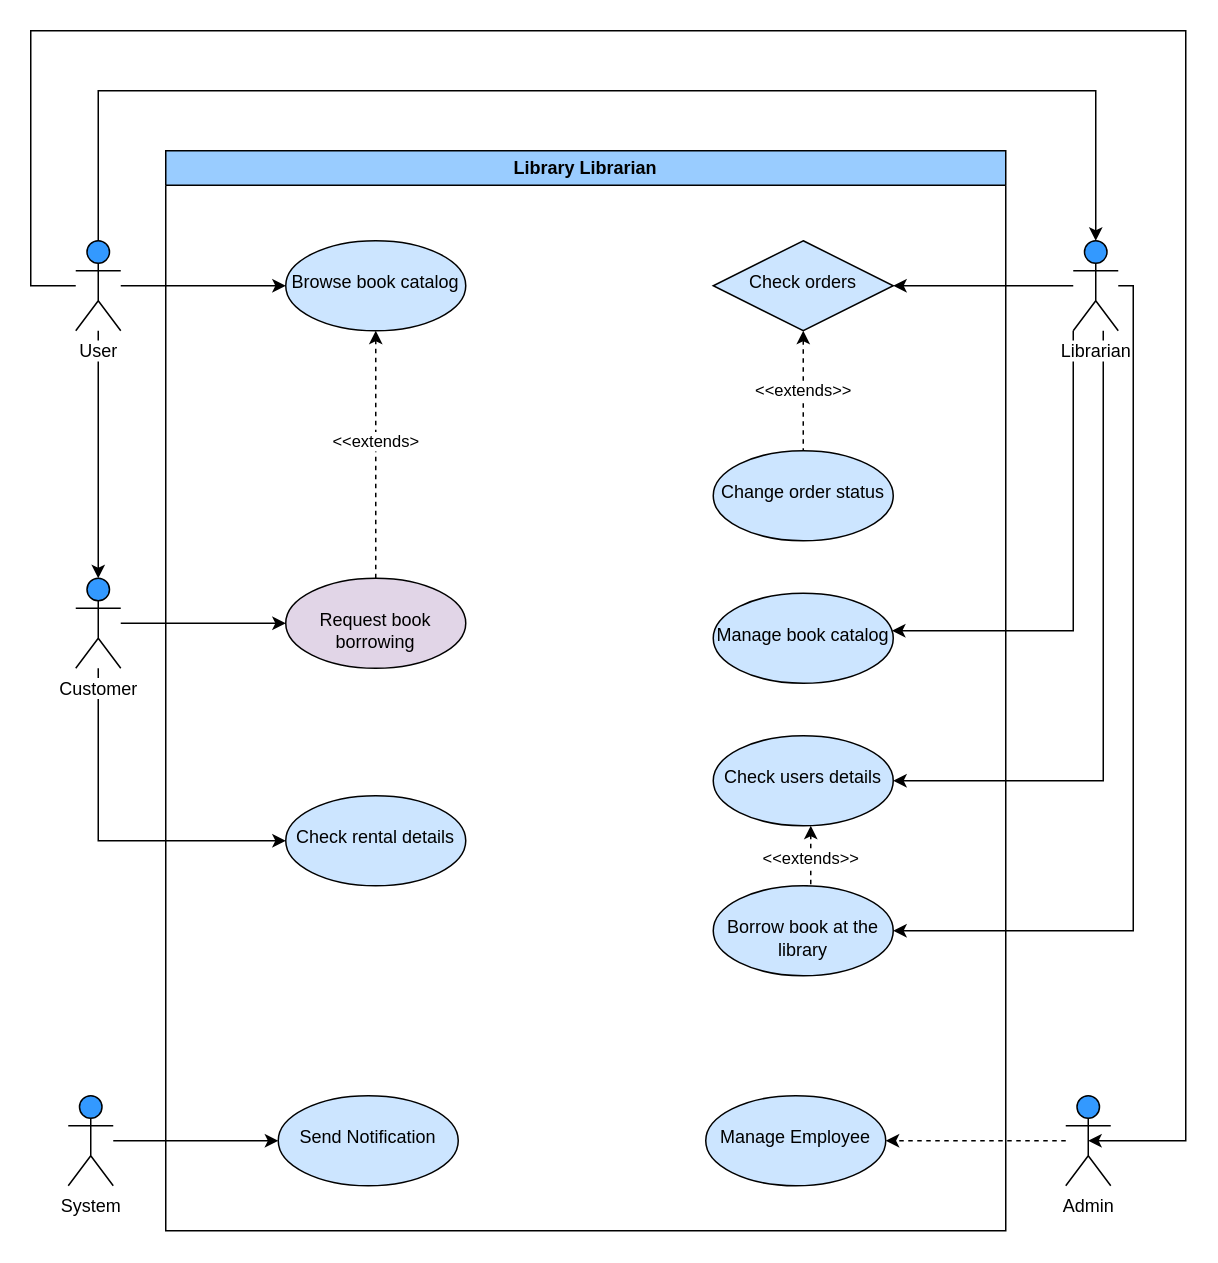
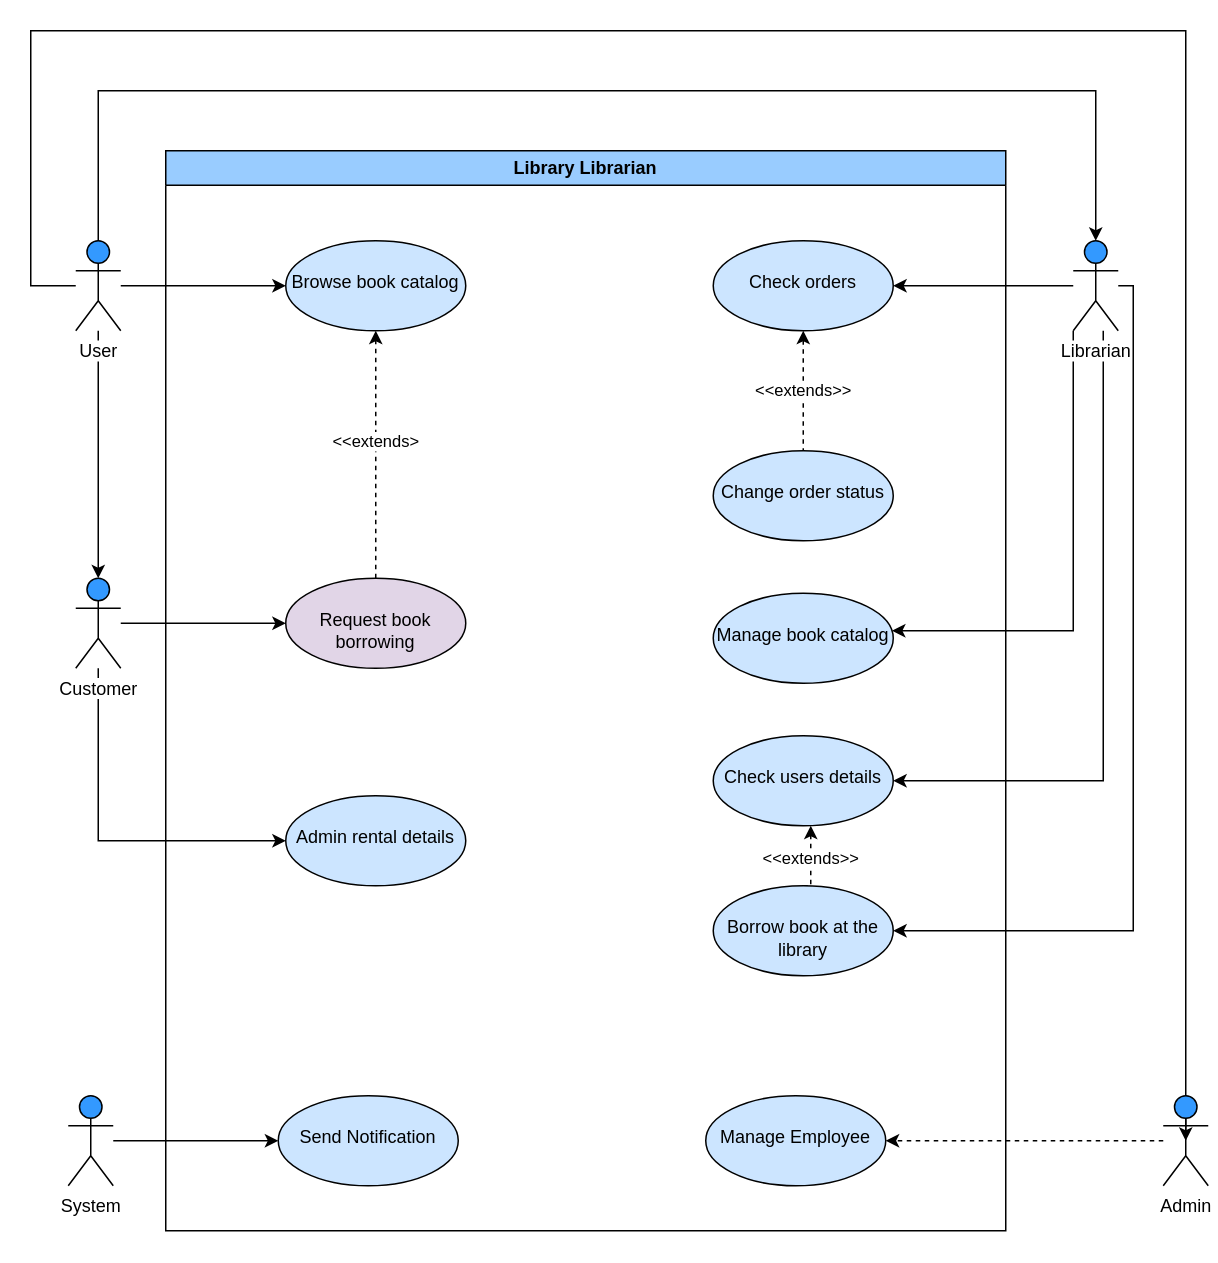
node "Check orders": shape diamond -> ellipse
node "Check rental details": label "Check rental details" -> "Admin rental details"
node "Admin": moved (1088, 1141) -> (1186, 1141)
